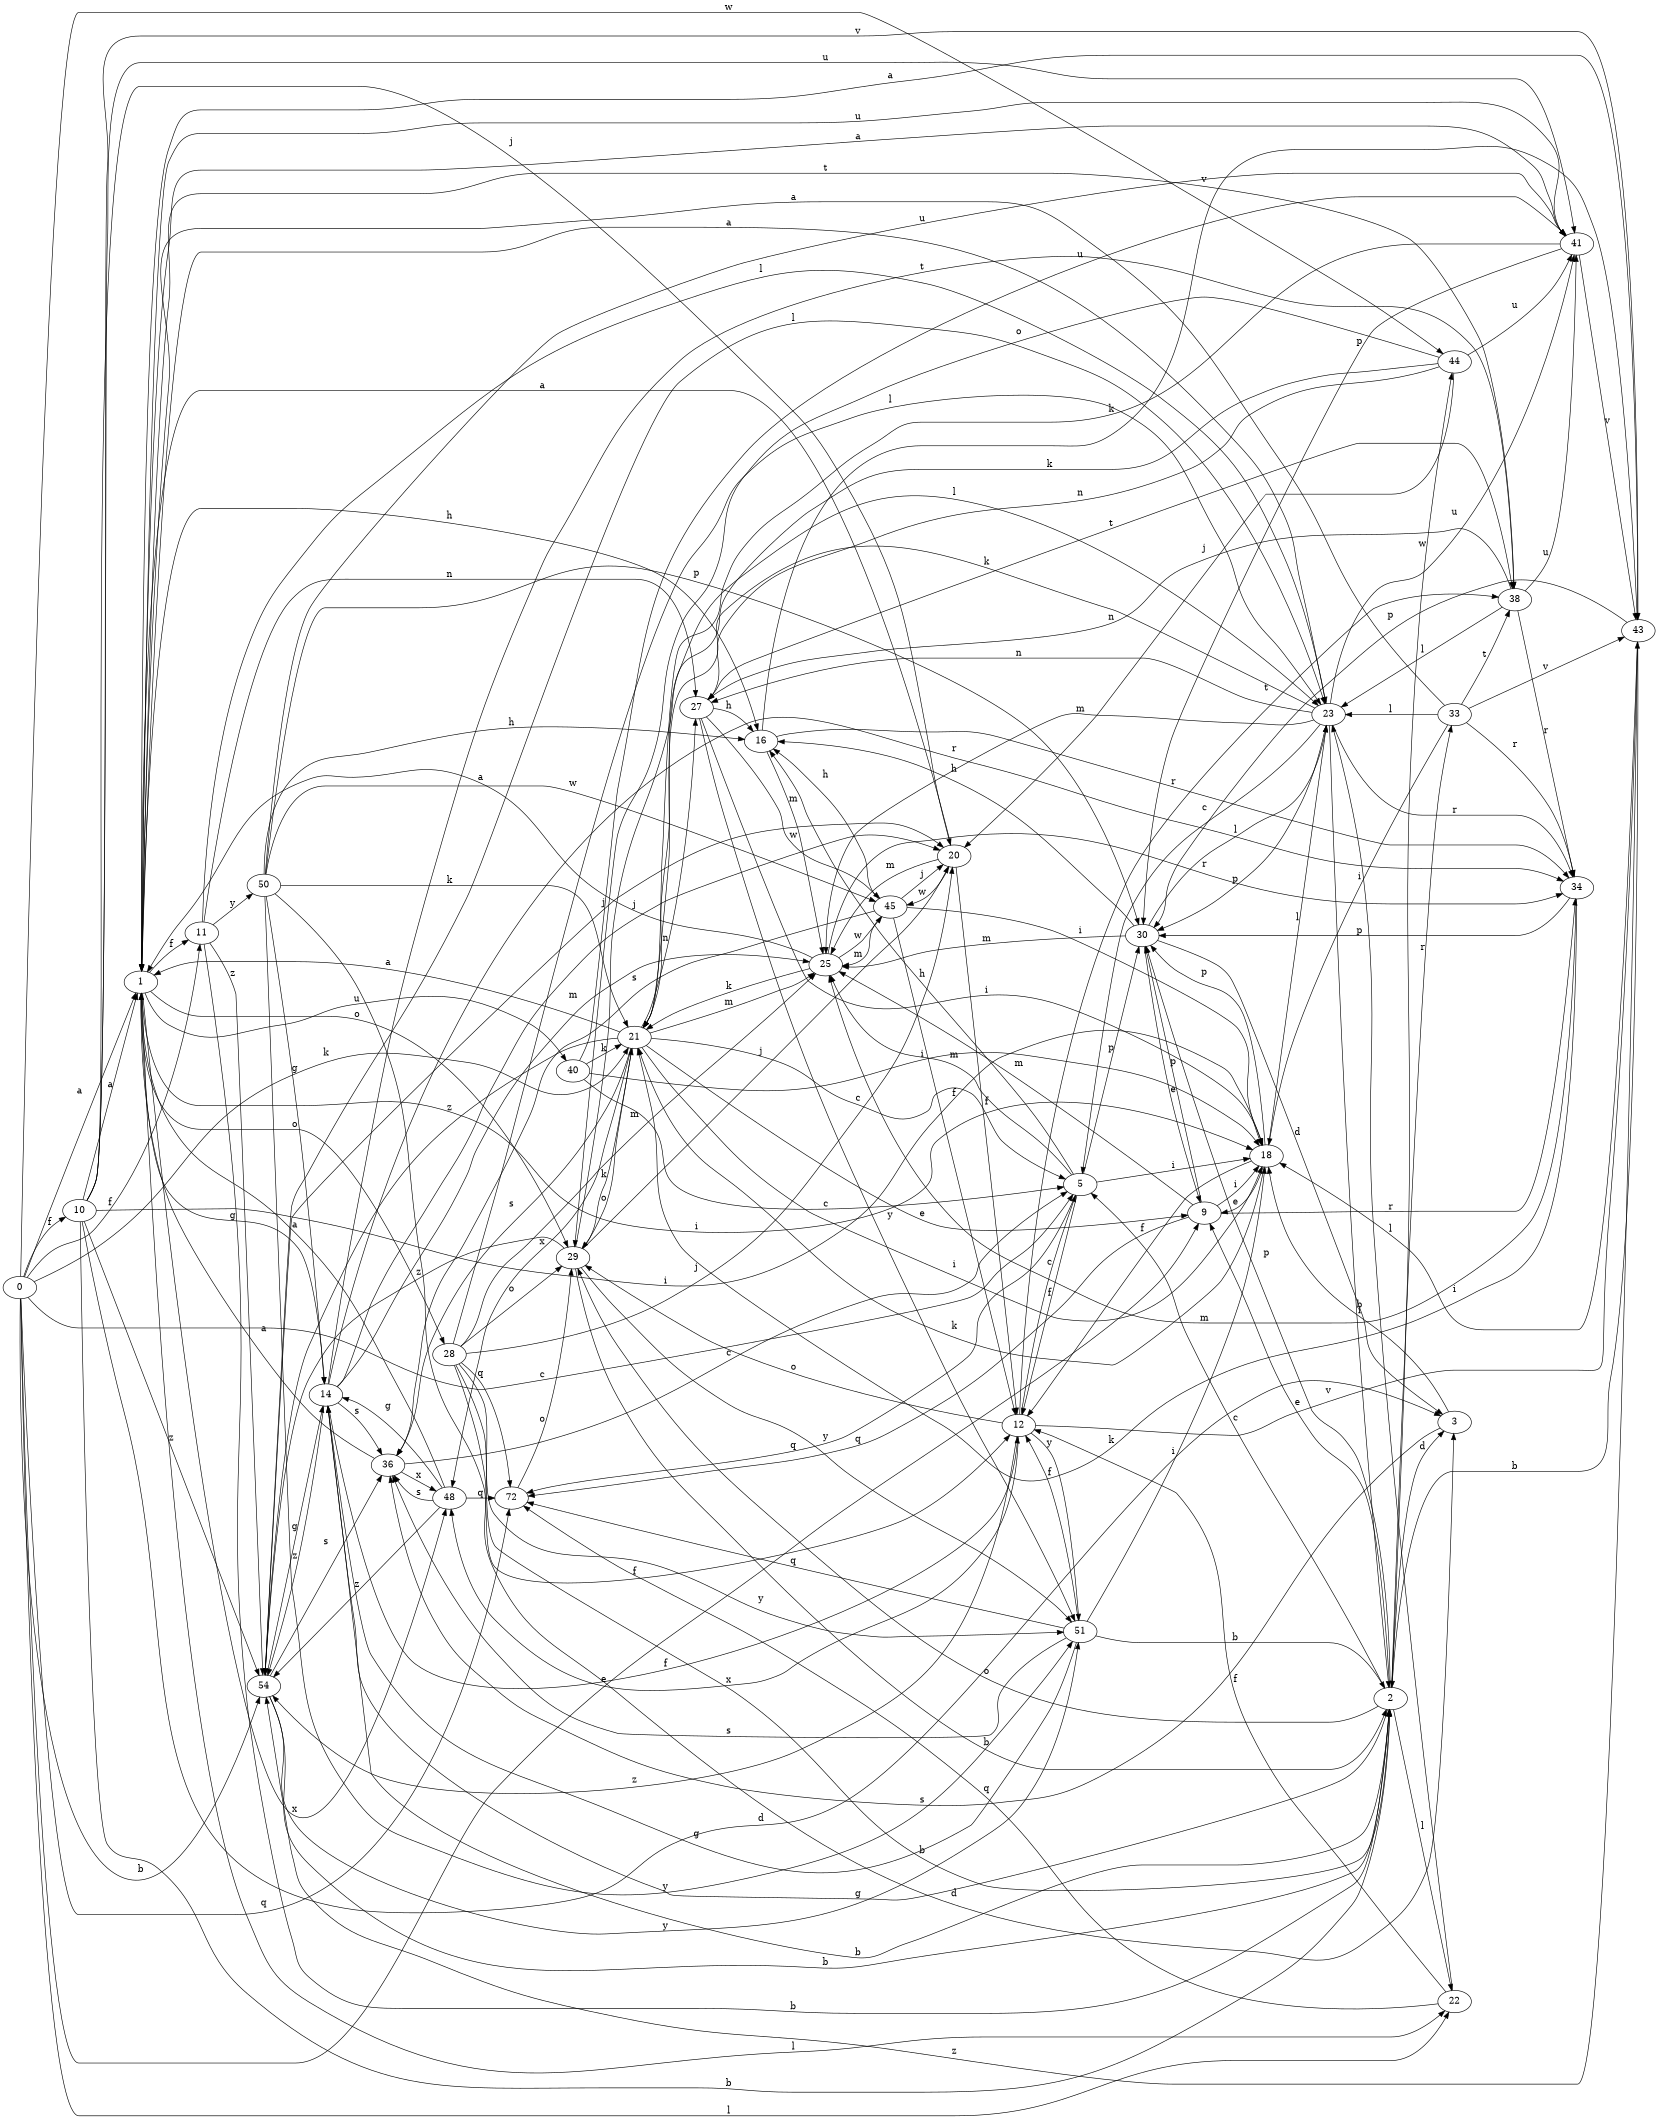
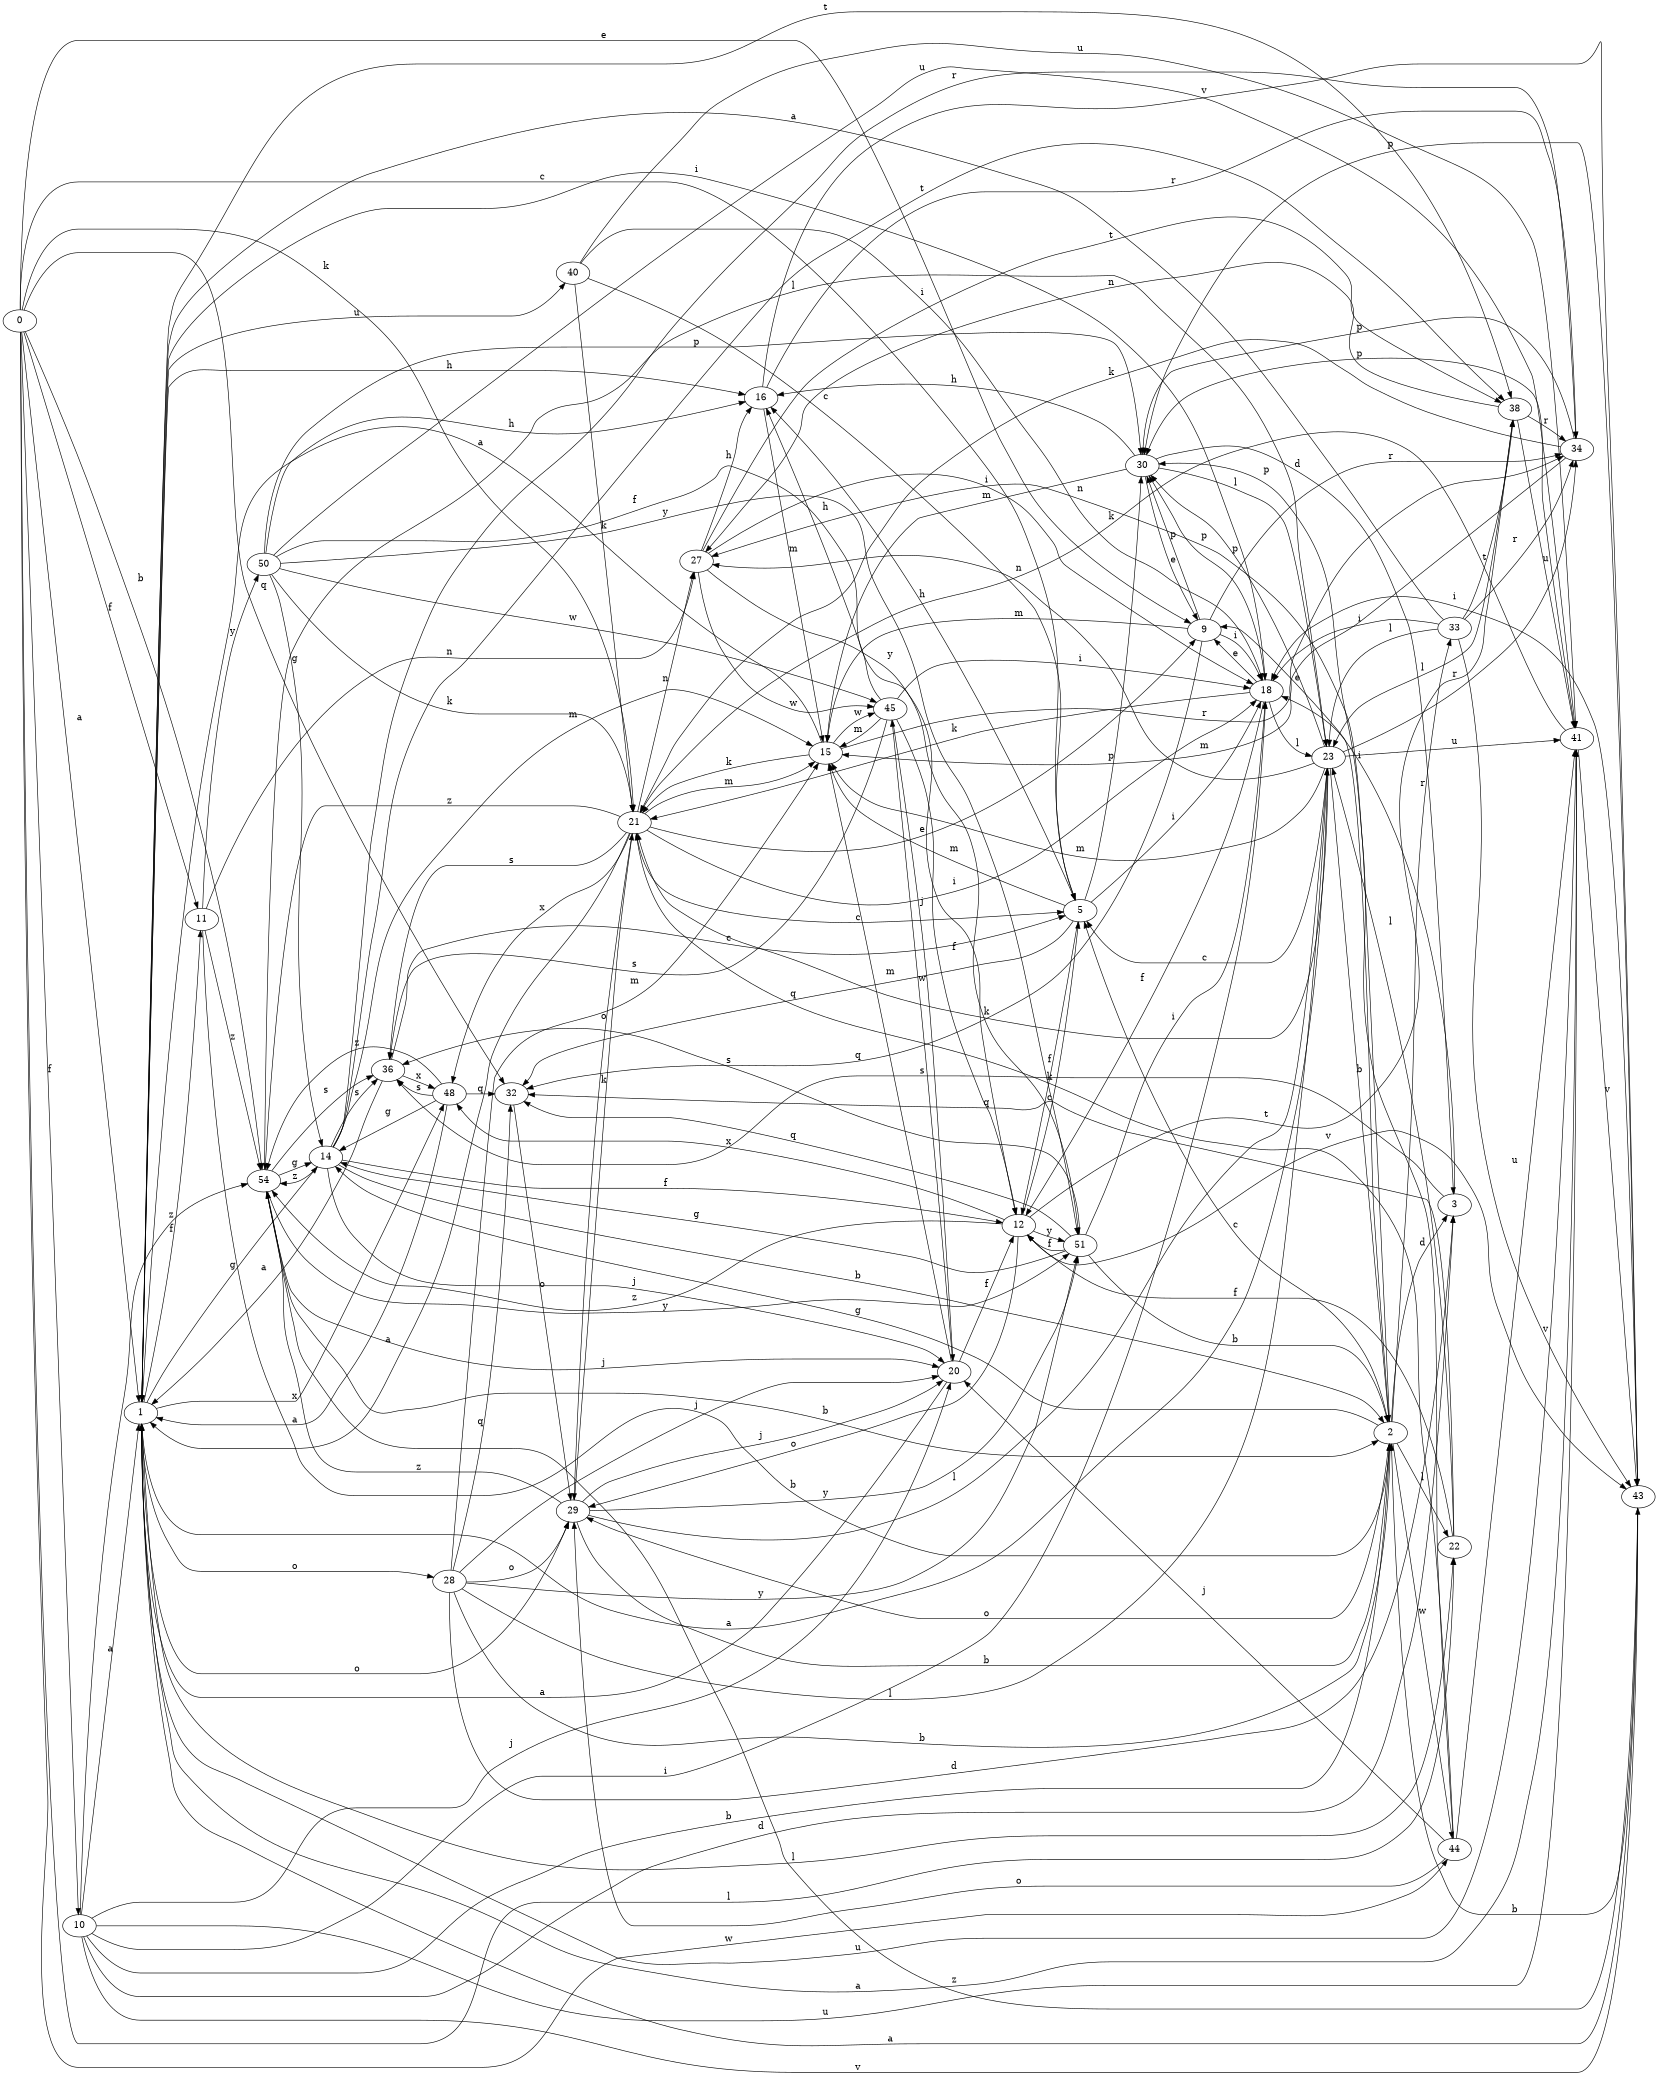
edge "11" -> "23": removed, label "l"
node "25": label "25" -> "15"
node "72": label "72" -> "32"
